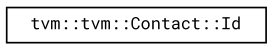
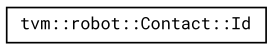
node "tvm::tvm::Contact::Id": label "tvm::tvm::Contact::Id" -> "tvm::robot::Contact::Id"
